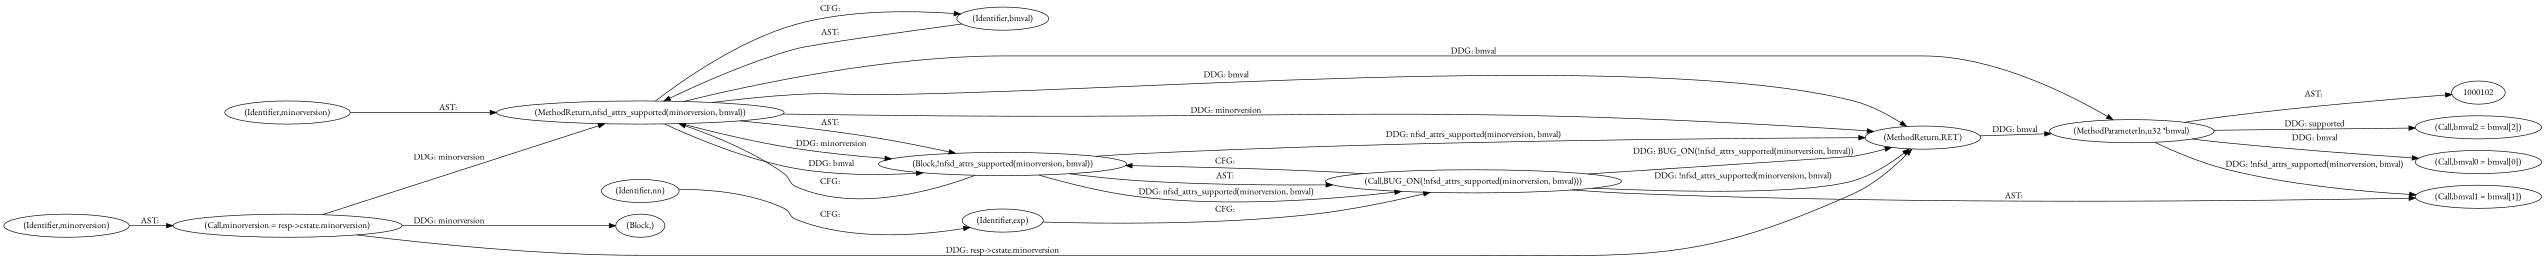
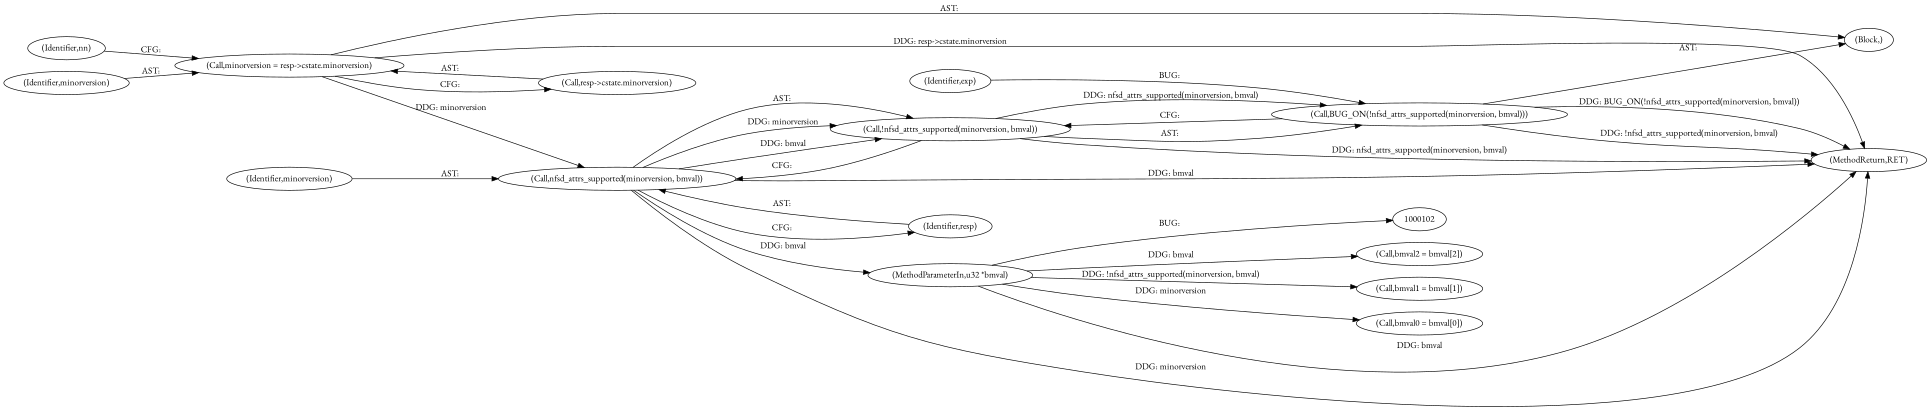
node "(Identifier,bmval)": label "(Identifier,bmval)" -> "(Identifier,resp)"
node "(Call,resp->cstate.minorversion)": added
edge "(MethodParameterIn,u32 *bmval)" -> "1000102": label "AST: " -> "BUG: "
node "(MethodReturn,nfsd_attrs_supported(minorversion, bmval))": label "(MethodReturn,nfsd_attrs_supported(minorversion, bmval))" -> "(Call,nfsd_attrs_supported(minorversion, bmval))"
edge "(MethodParameterIn,u32 *bmval)" -> "(Call,bmval2 = bmval[2])": label "DDG: supported" -> "DDG: bmval"
edge "(MethodReturn,RET)" -> "(MethodParameterIn,u32 *bmval)": reversed
edge "(MethodParameterIn,u32 *bmval)" -> "(Call,bmval0 = bmval[0])": label "DDG: bmval" -> "DDG: minorversion"
node "(Block,!nfsd_attrs_supported(minorversion, bmval))": label "(Block,!nfsd_attrs_supported(minorversion, bmval))" -> "(Call,!nfsd_attrs_supported(minorversion, bmval))"
edge "(Call,BUG_ON(!nfsd_attrs_supported(minorversion, bmval)))" -> "(Call,bmval1 = bmval[1])": now "(Call,BUG_ON(!nfsd_attrs_supported(minorversion, bmval)))" -> "(Block,)"
edge "(Identifier,exp)" -> "(Call,BUG_ON(!nfsd_attrs_supported(minorversion, bmval)))": label "CFG: " -> "BUG: "
edge "(Call,minorversion = resp->cstate.minorversion)" -> "(Block,)": label "DDG: minorversion" -> "AST: "
edge "(Identifier,nn)" -> "(Identifier,exp)": now "(Identifier,nn)" -> "(Call,minorversion = resp->cstate.minorversion)"
